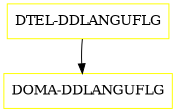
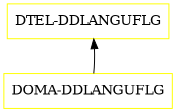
edge "DTEL-DDLANGUFLG" -> "DOMA-DDLANGUFLG": reversed
